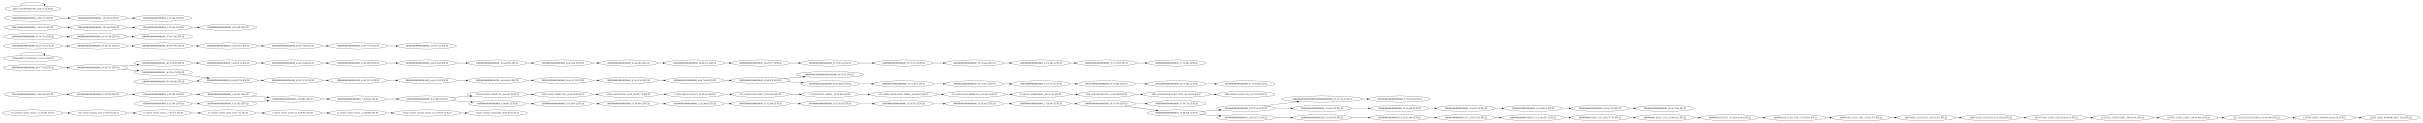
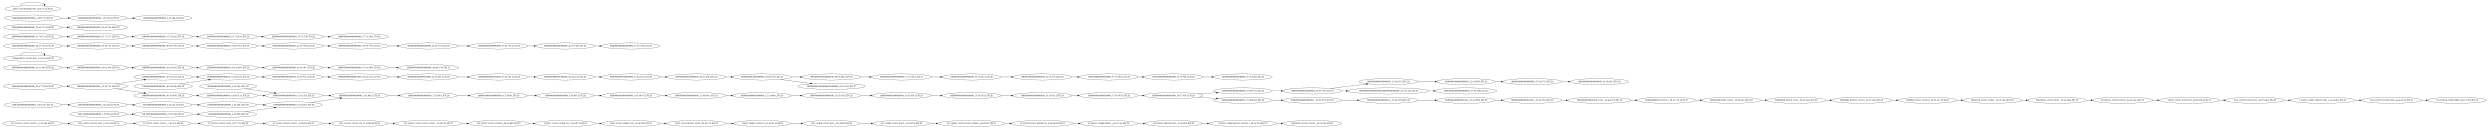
edge "00000000000000000000_34-53:774-LEN:20" -> "00000000000000000000_35-54:736-LEN:20": added
edge "00000000000000000000_41-60:311-LEN:20" -> "00000000000000000000_42-61:304-LEN:20": now "00000000000000000000_41-60:311-LEN:20" -> "00000000000000000000_5-24:192-LEN:20"
node "00000000000000000000_50-69:277-LEN:20": removed
edge "00000000000000000000_8-27:869-LEN:20" -> "1111111111111111001111_23-44:87-LEN:22": now "1111111111111111111001_20-41:80-LEN:22" -> "1111111111111111001111_23-44:87-LEN:22"
edge "01000000000000000000_4-23:428-LEN:20" -> "10000000000000000000_5-24:652-LEN:20": added
edge "00000000000000000000_24-43:685-LEN:20" -> "00000000000000000000_25-44:713-LEN:20": removed
edge "00000000000000000001_19-38:268-LEN:20" -> "00000000000000000000_20-39:745-LEN:20": now "00000000000000000000_19-38:756-LEN:20" -> "00000000000000000000_20-39:745-LEN:20"
